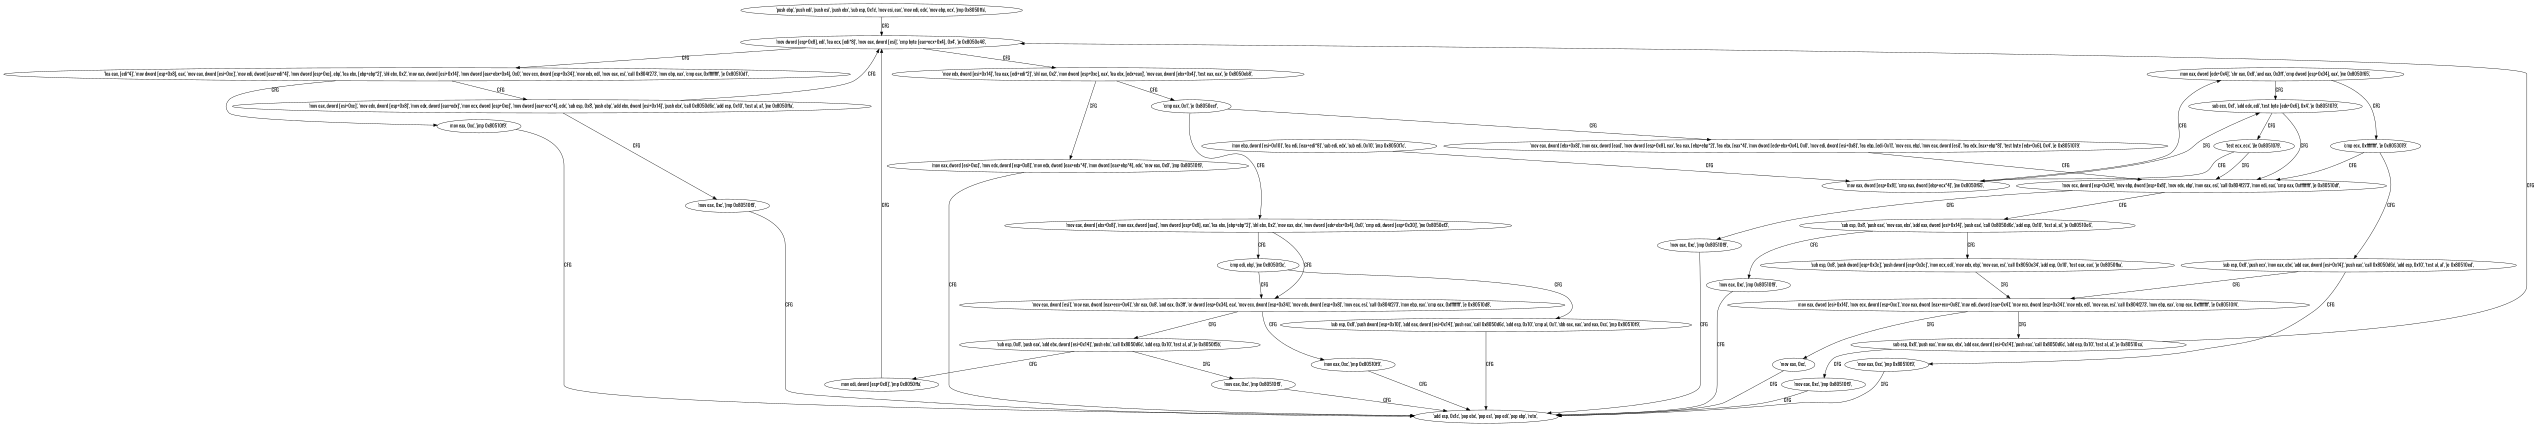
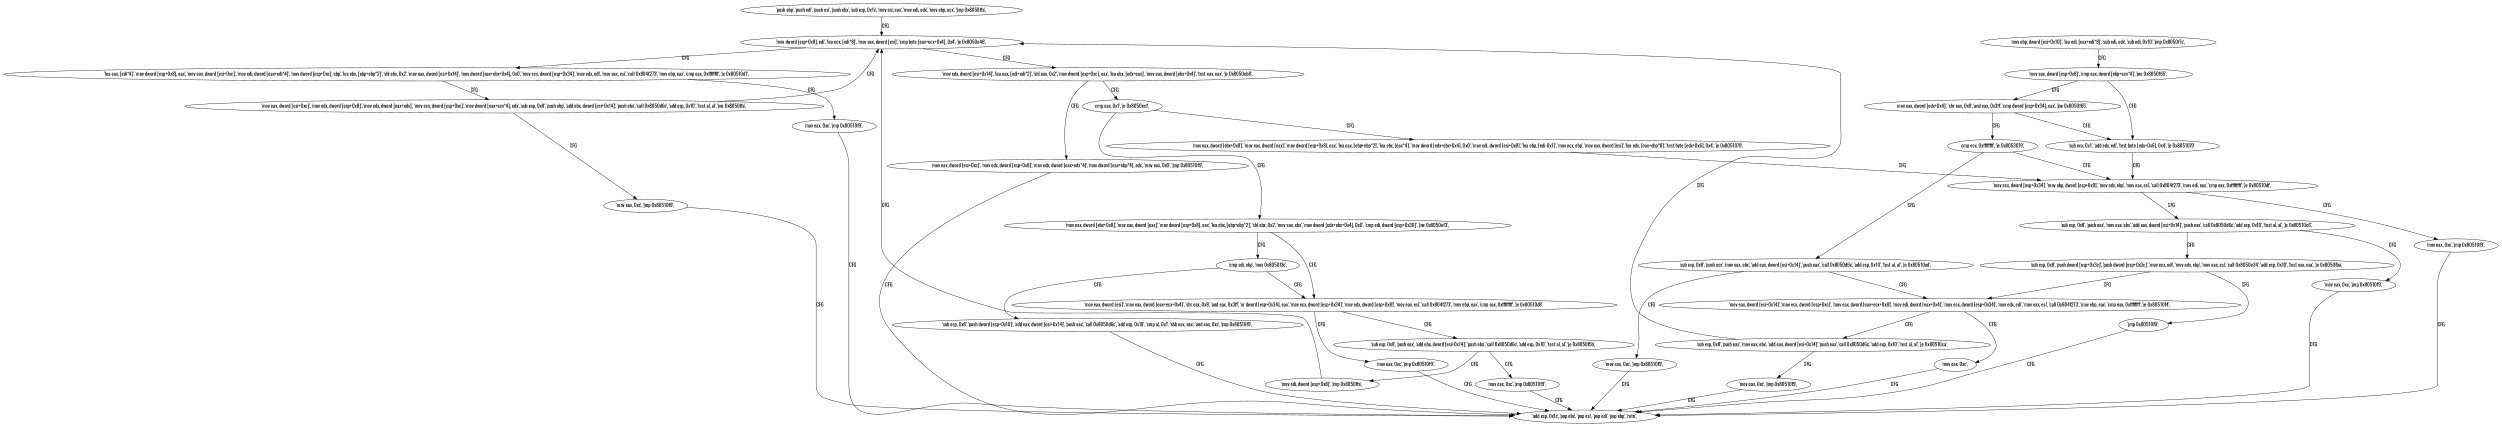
node "'test ecx, ecx', 'jle 0x8051079',": removed
node "'cmp edi, ebp', 'jne 0x8050f3c',": label "'cmp edi, ebp', 'jne 0x8050f3c'," -> "'cmp edi, ebp', 'mov 0x8050f3c',"
node "'jmp 0x80510f9',": added
